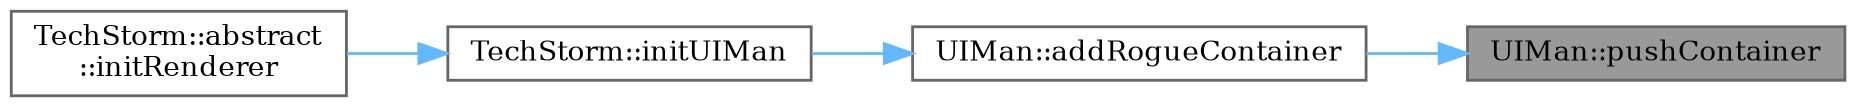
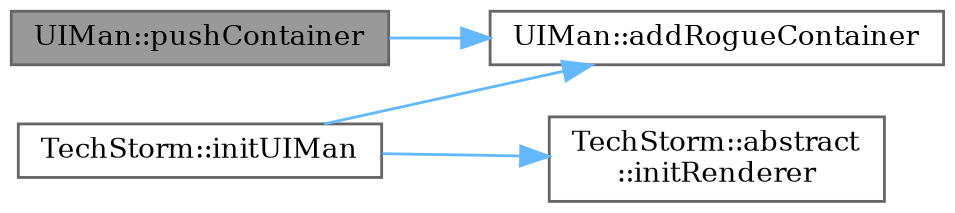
edge "TechStorm::abstract ::initRenderer" -> "TechStorm::initUIMan": reversed
edge "UIMan::addRogueContainer" -> "UIMan::pushContainer": reversed
